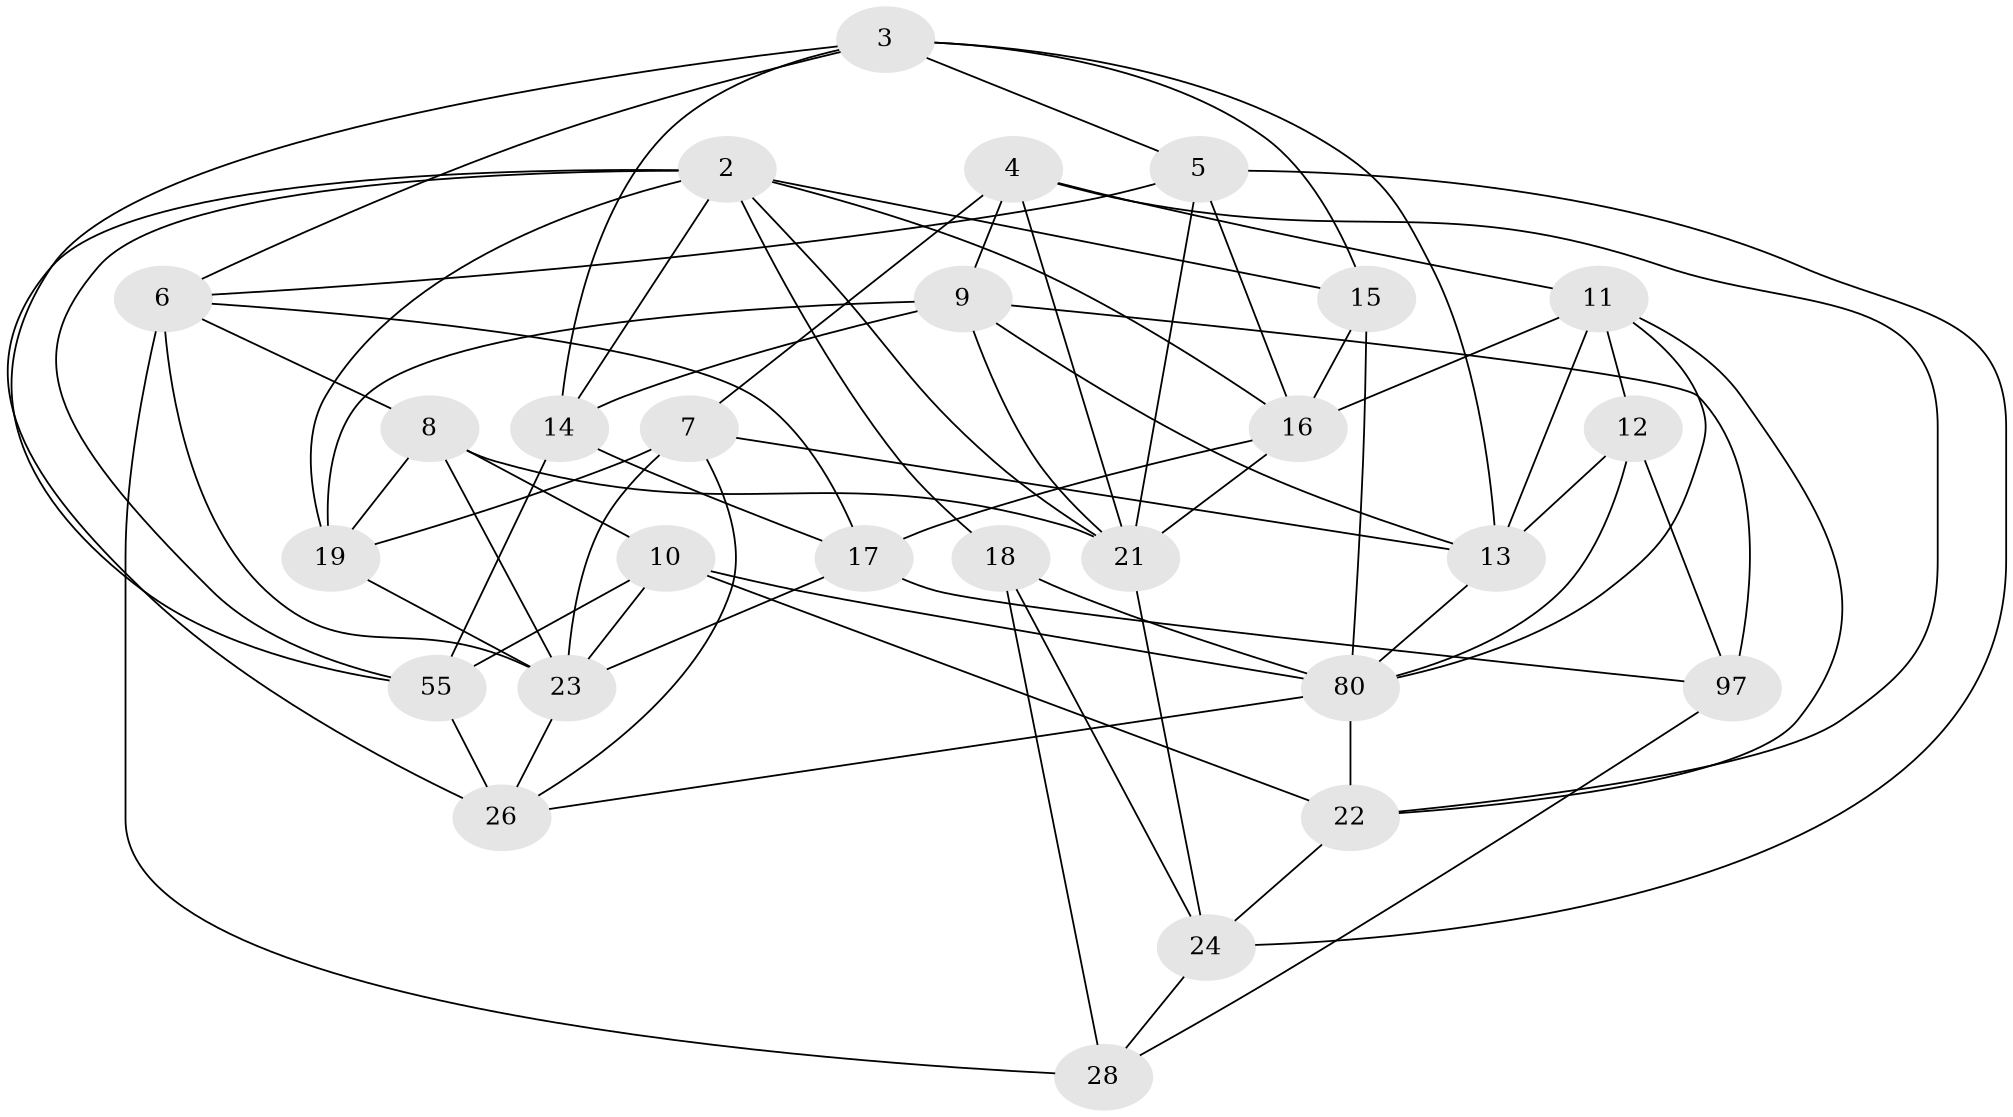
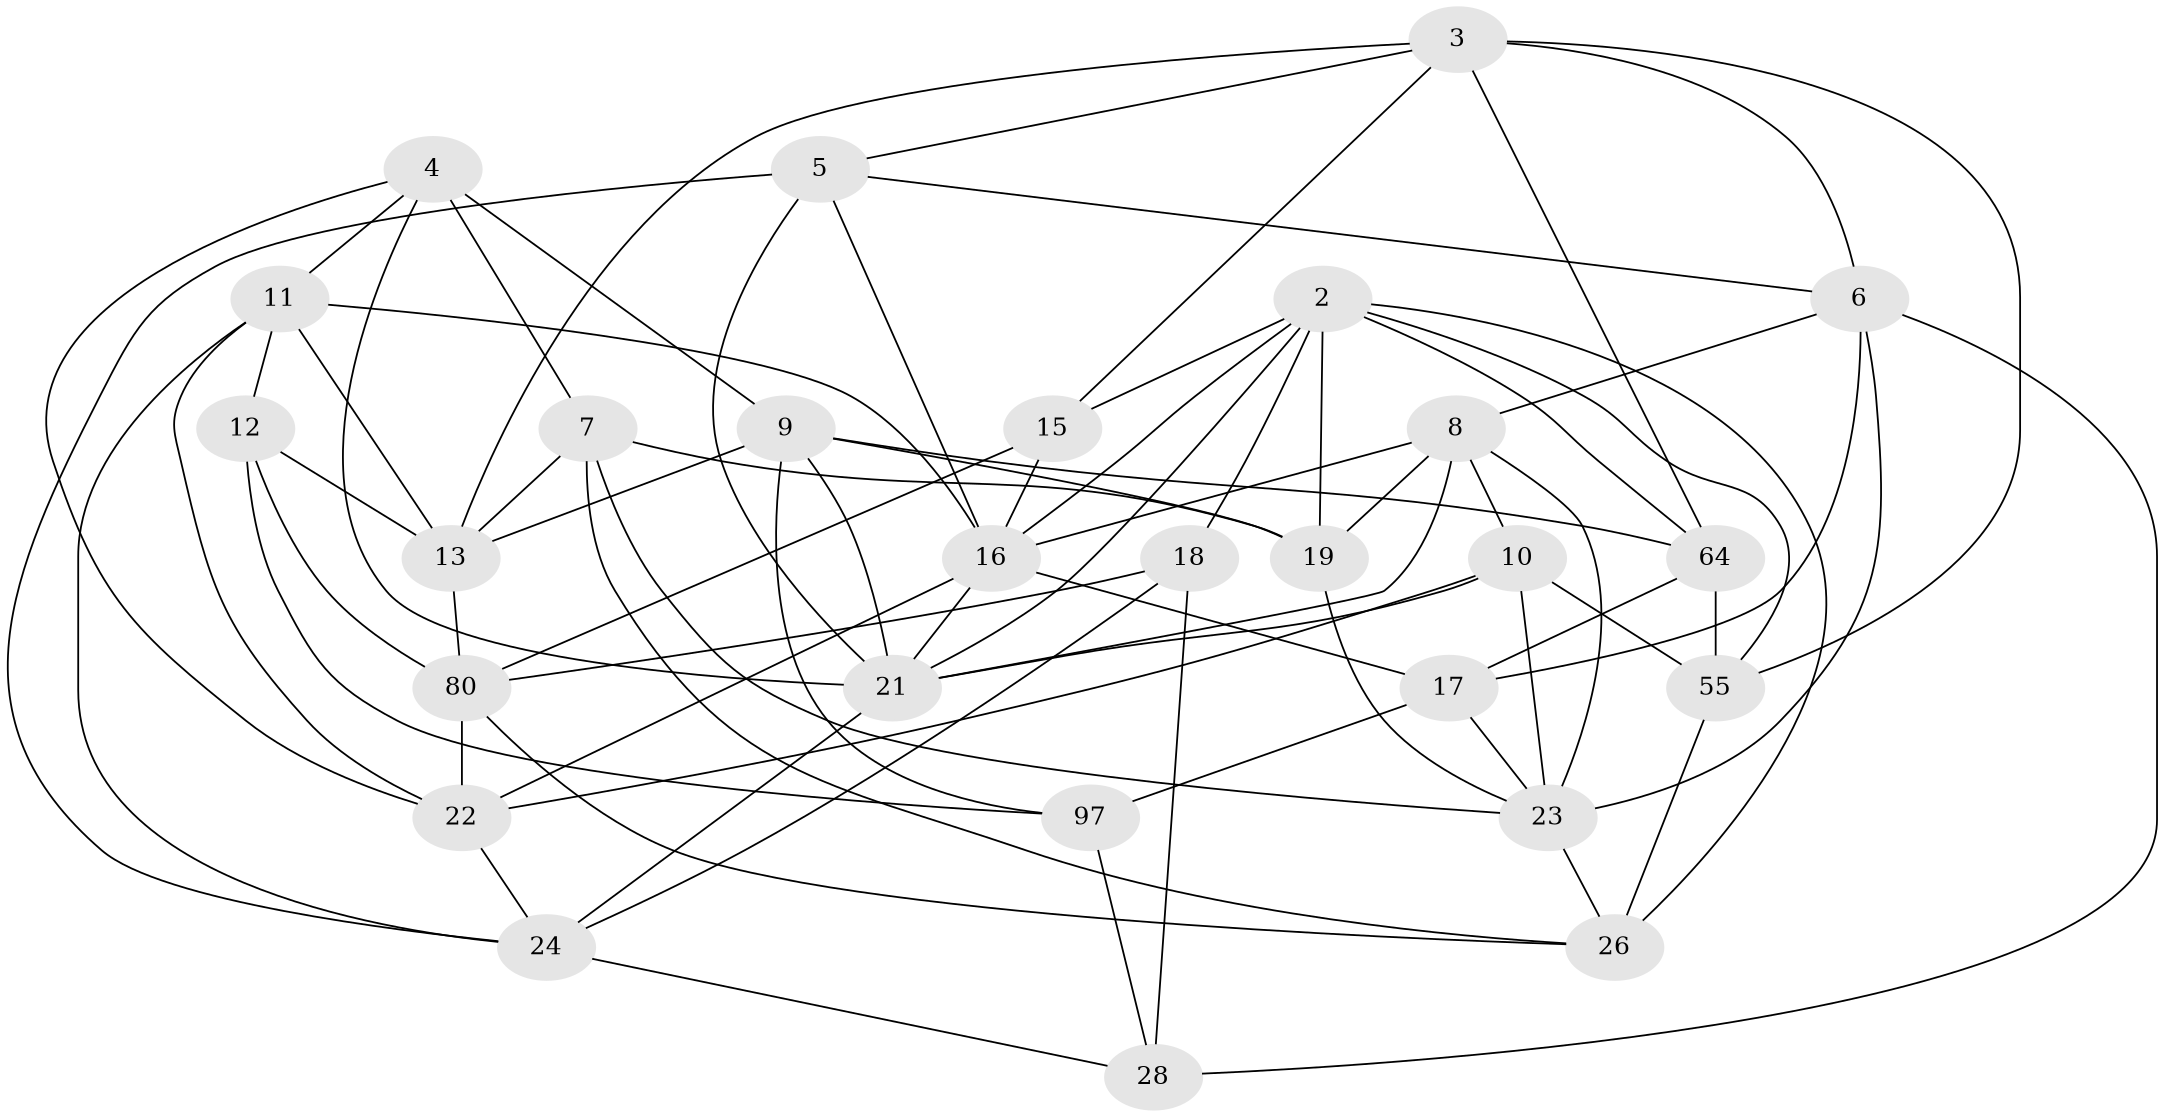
node "14": label "14" -> "64"
edge "8" -- "16": added
edge "11" -- "80": now "11" -- "24"
edge "10" -- "80": now "10" -- "21"
edge "16" -- "22": added
